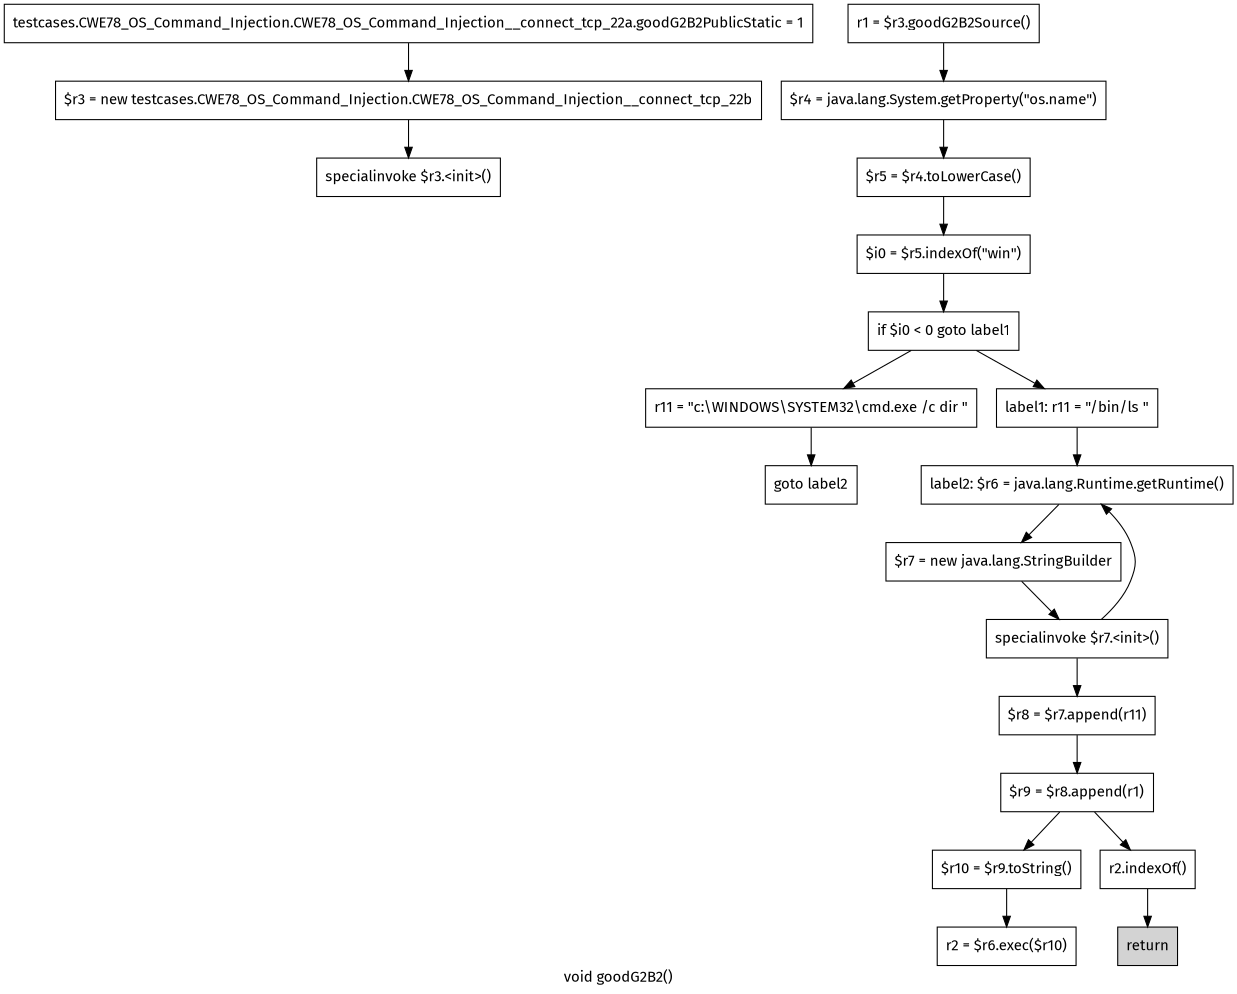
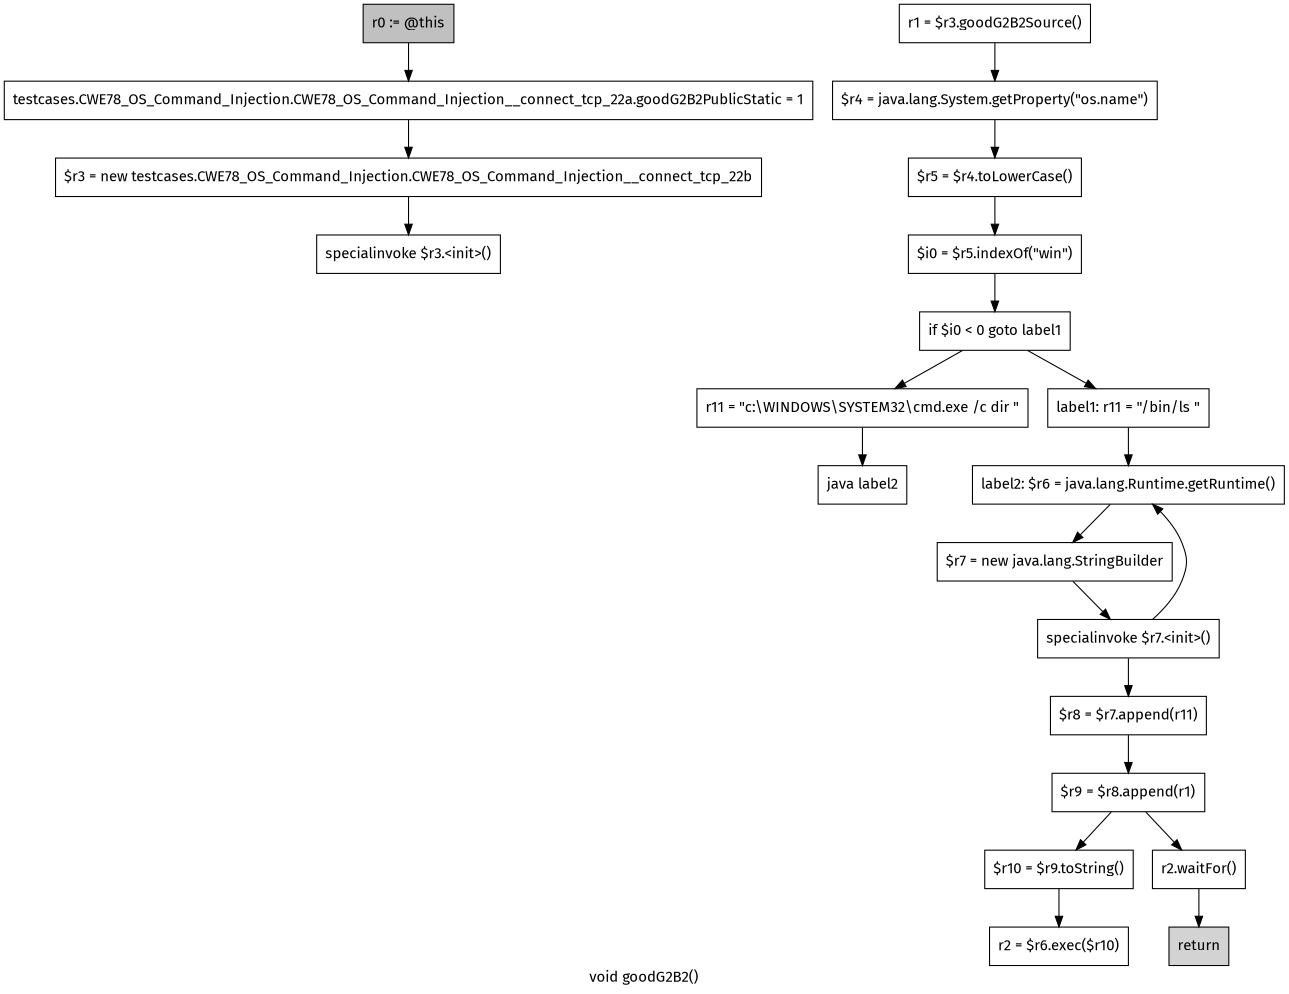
node "r0 := @this": added
node "goto label2": label "goto label2" -> "java label2"
node "r2.indexOf()": label "r2.indexOf()" -> "r2.waitFor()"
